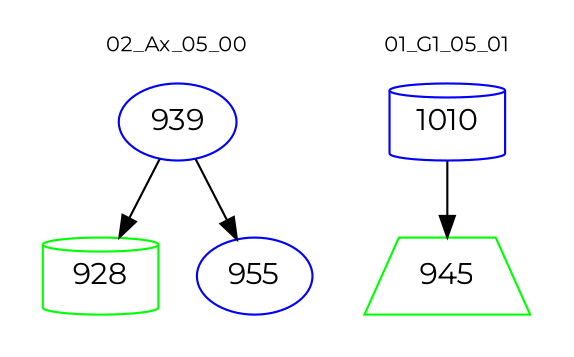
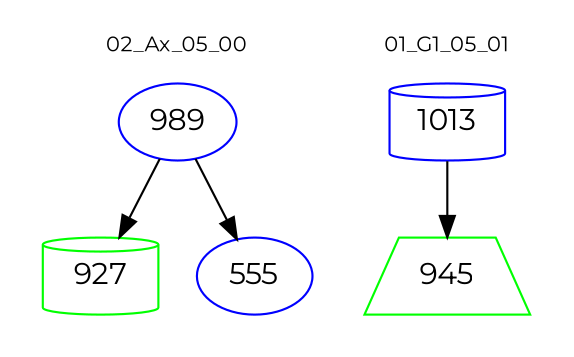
node "939": label "939" -> "989"
node "1010": label "1010" -> "1013"
node "928": label "928" -> "927"
node "955": label "955" -> "555"
